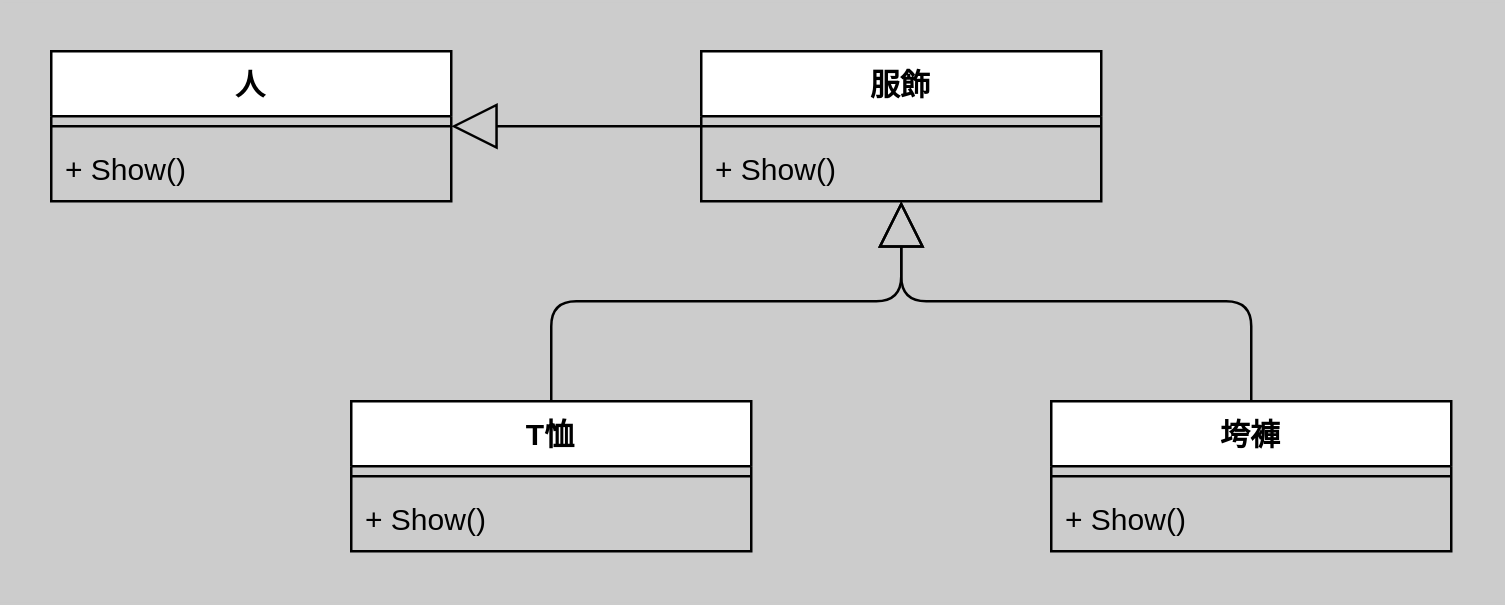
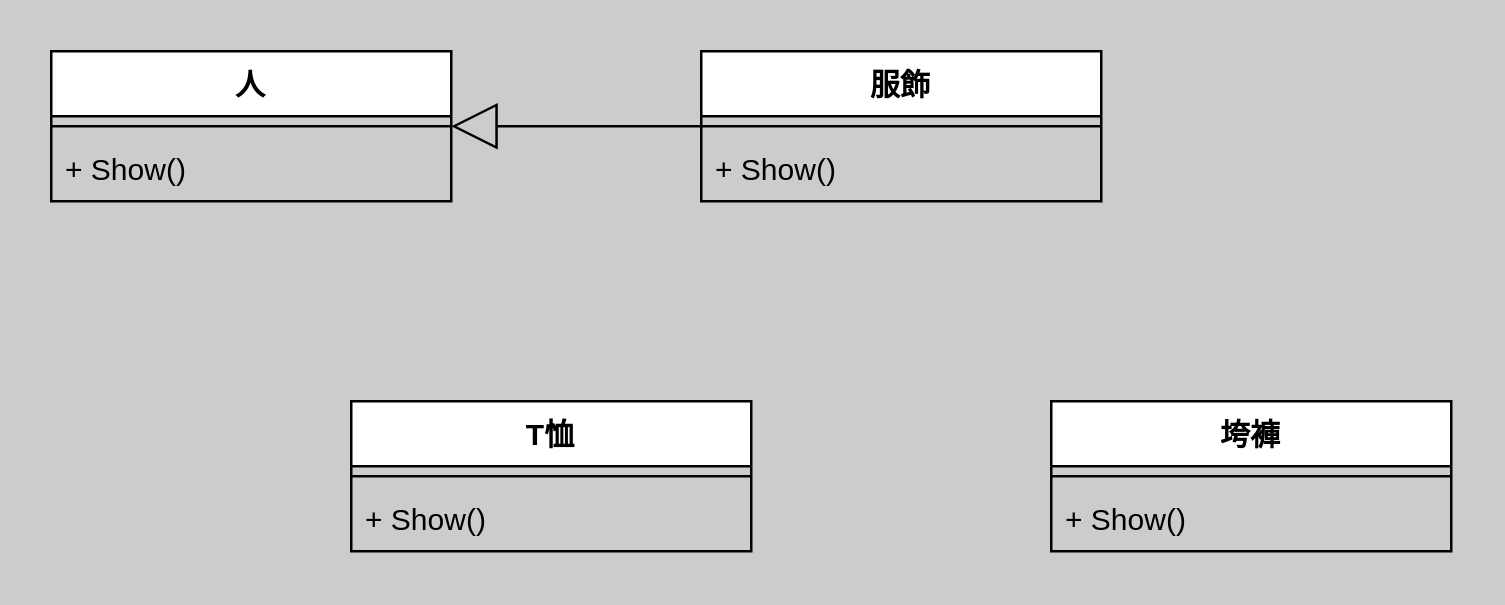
edge "T恤" -> "服飾": removed
edge "垮褲" -> "服飾": removed
